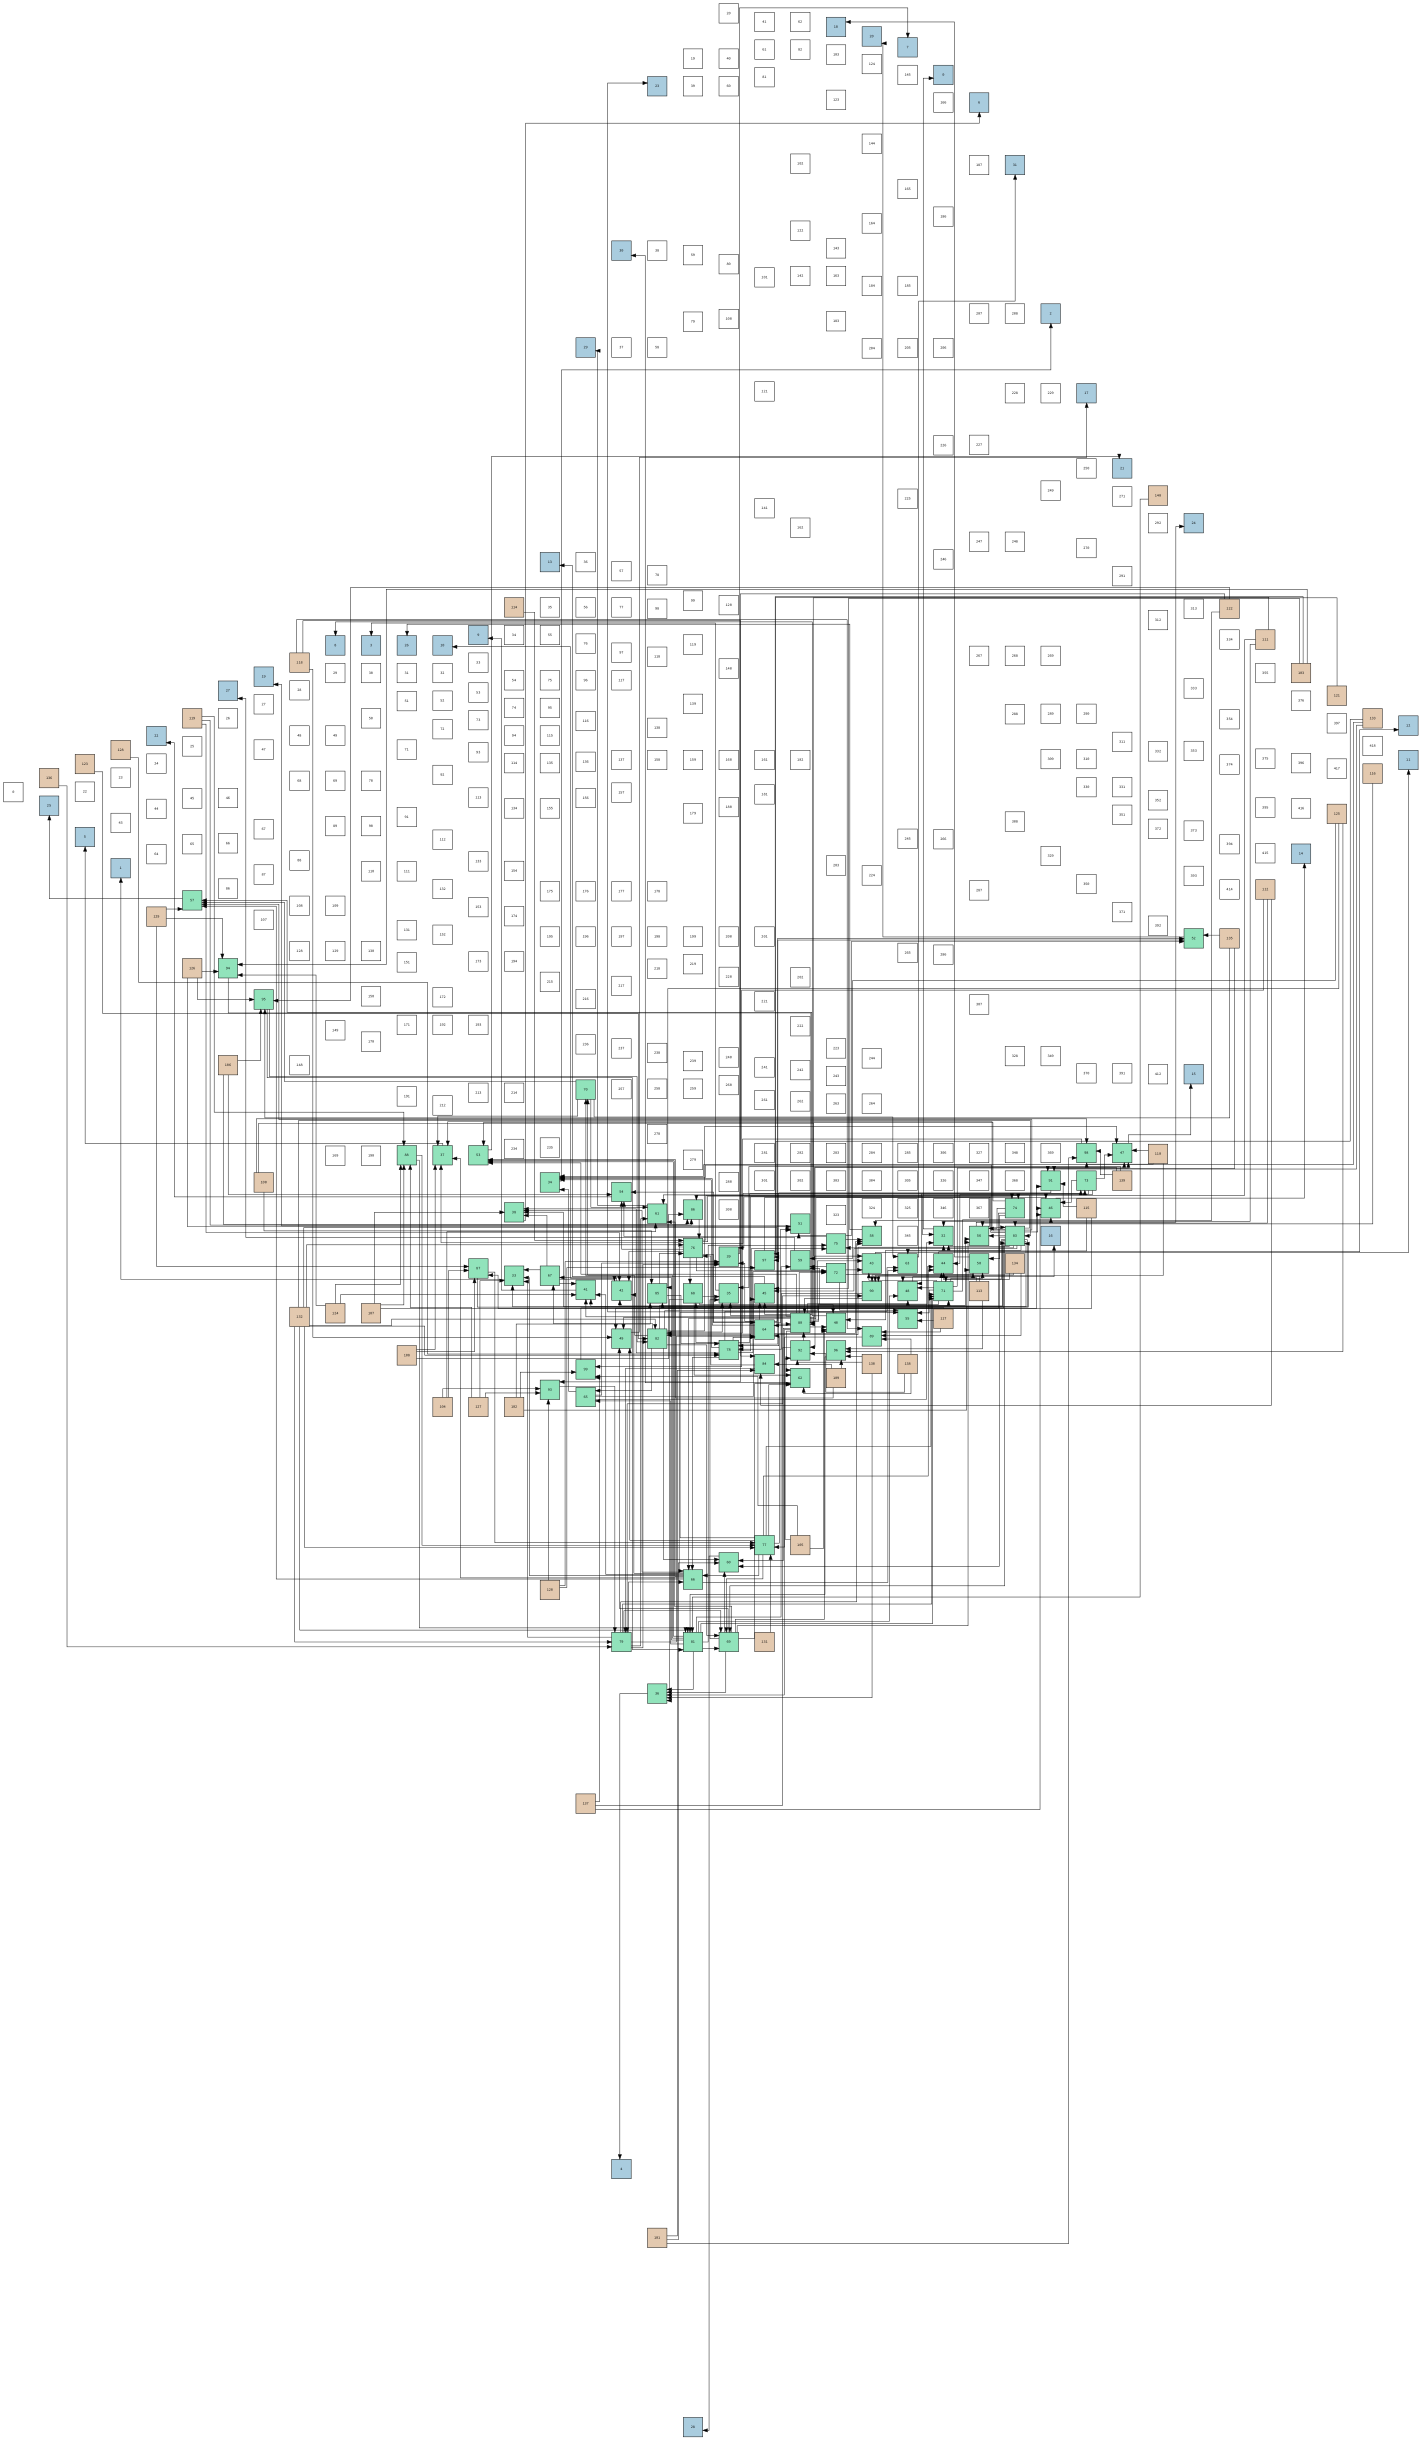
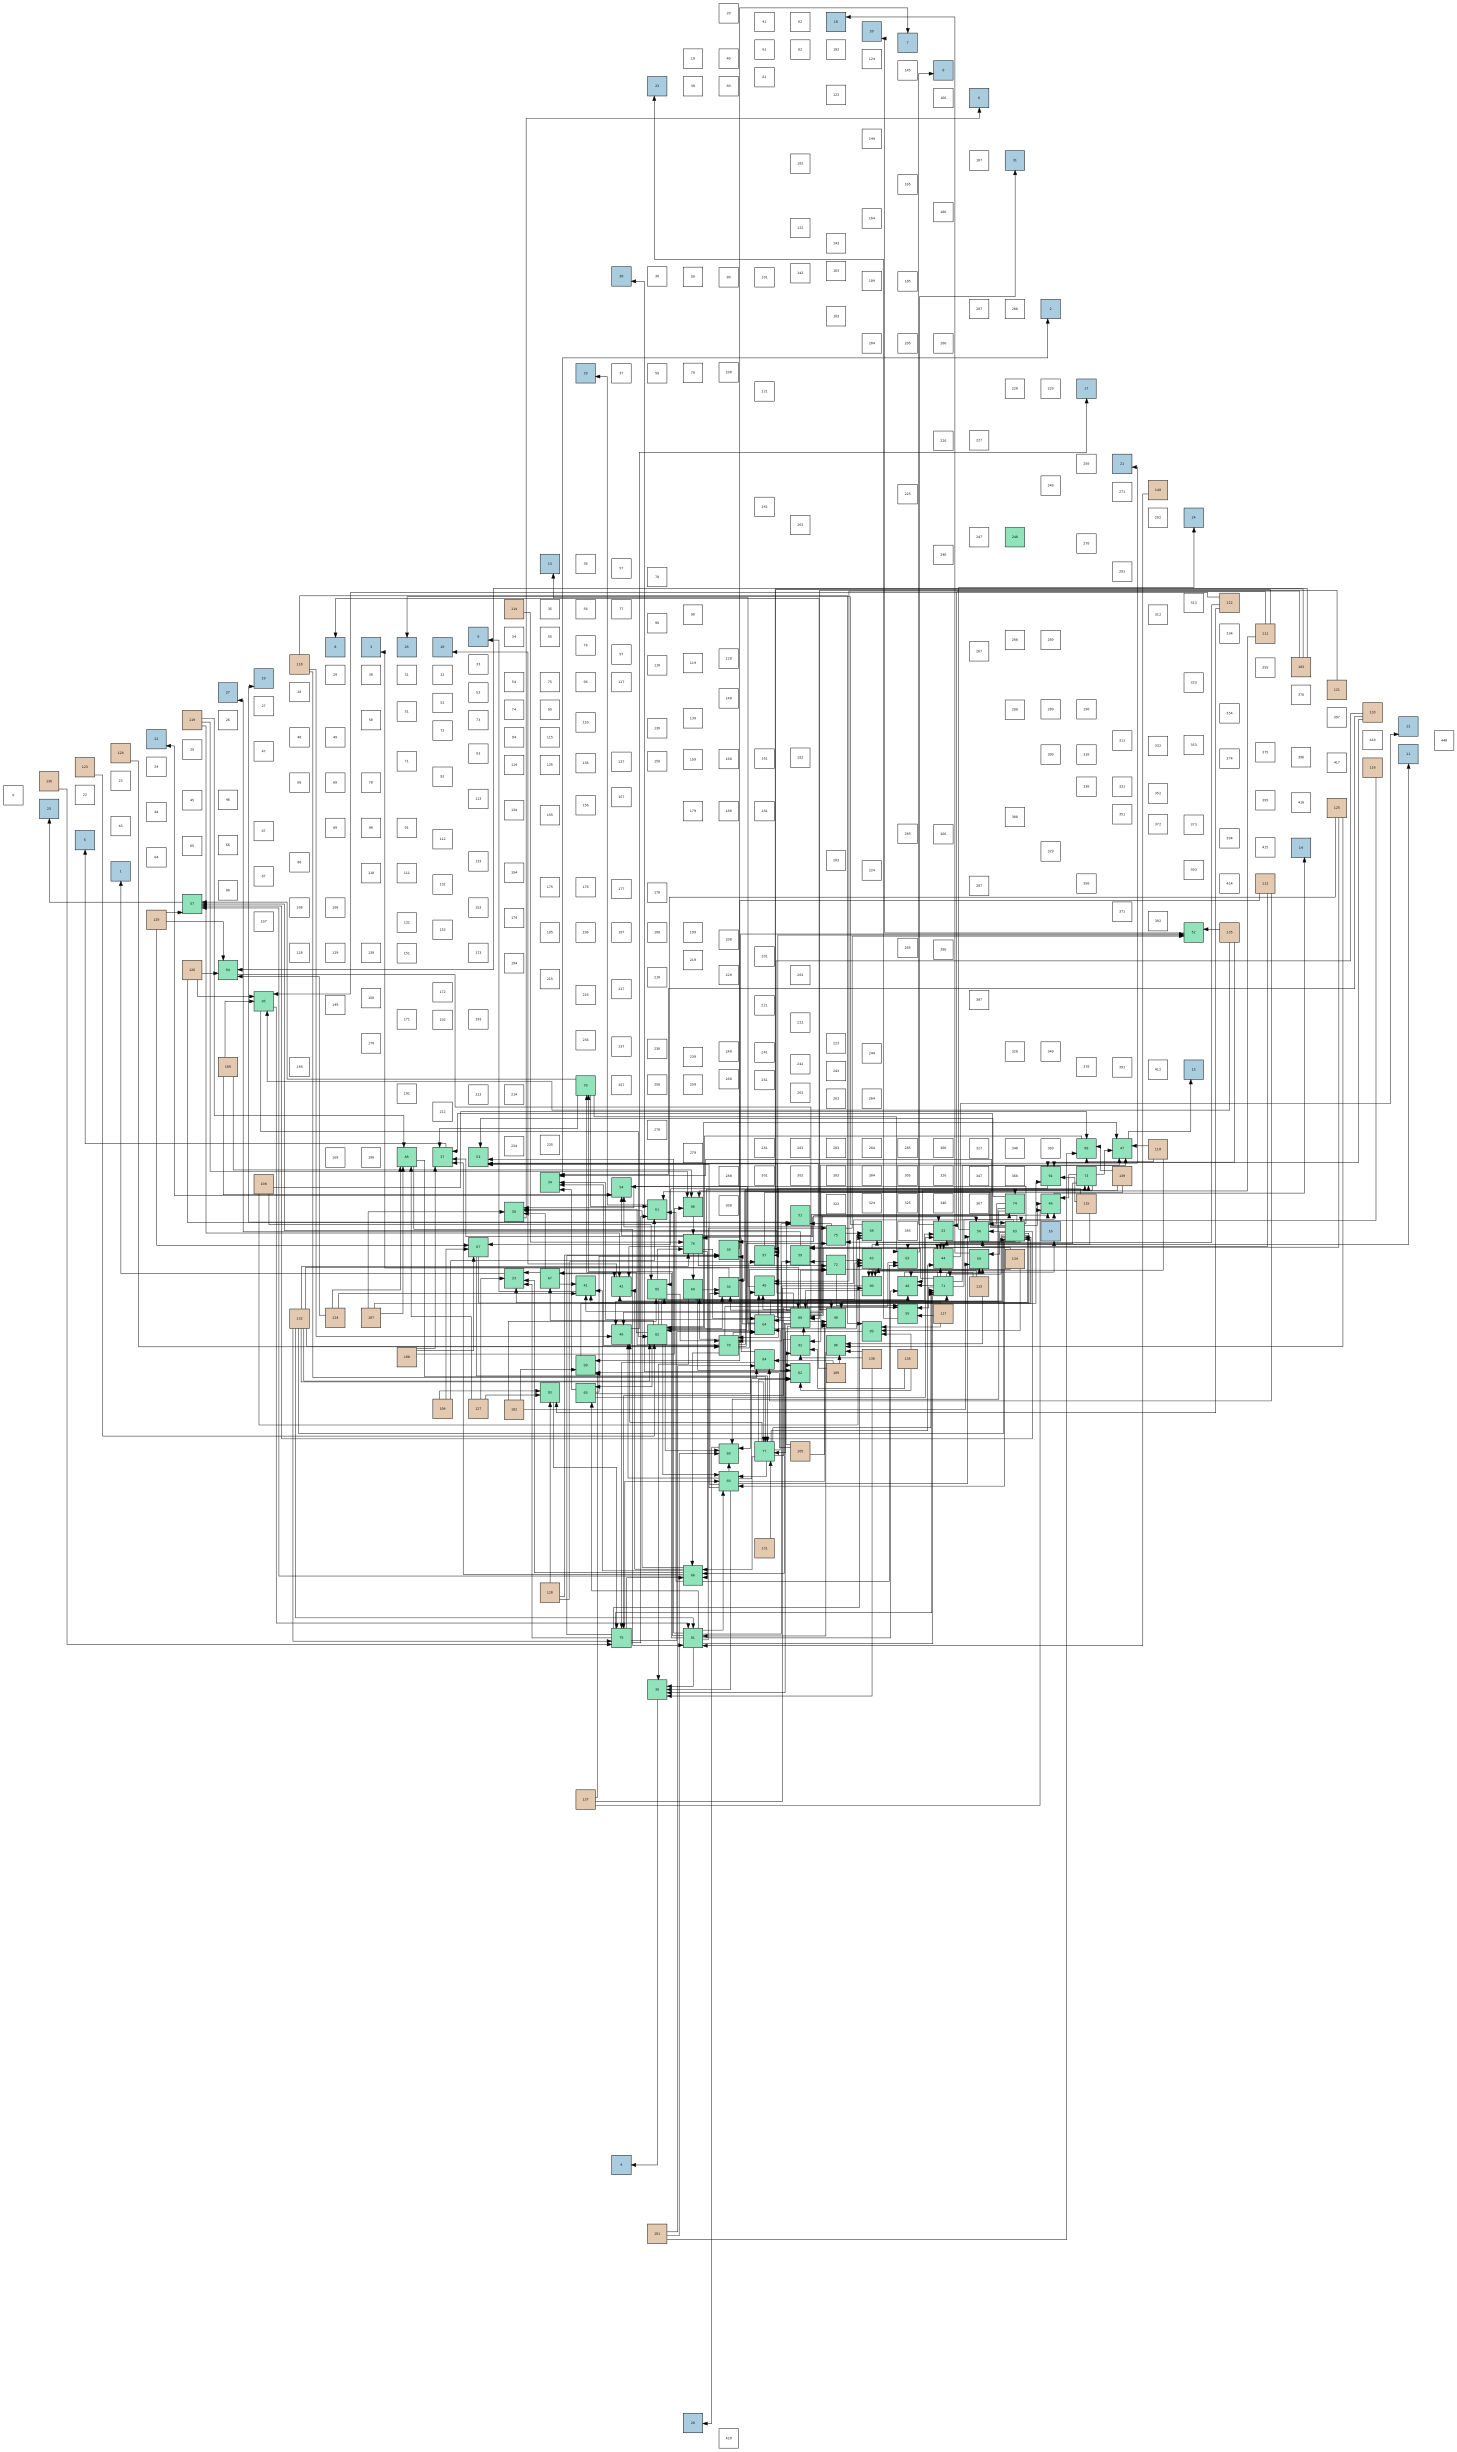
node "248": fillcolor #ffffff -> #91e3bb
node "440": added
node "420": added
